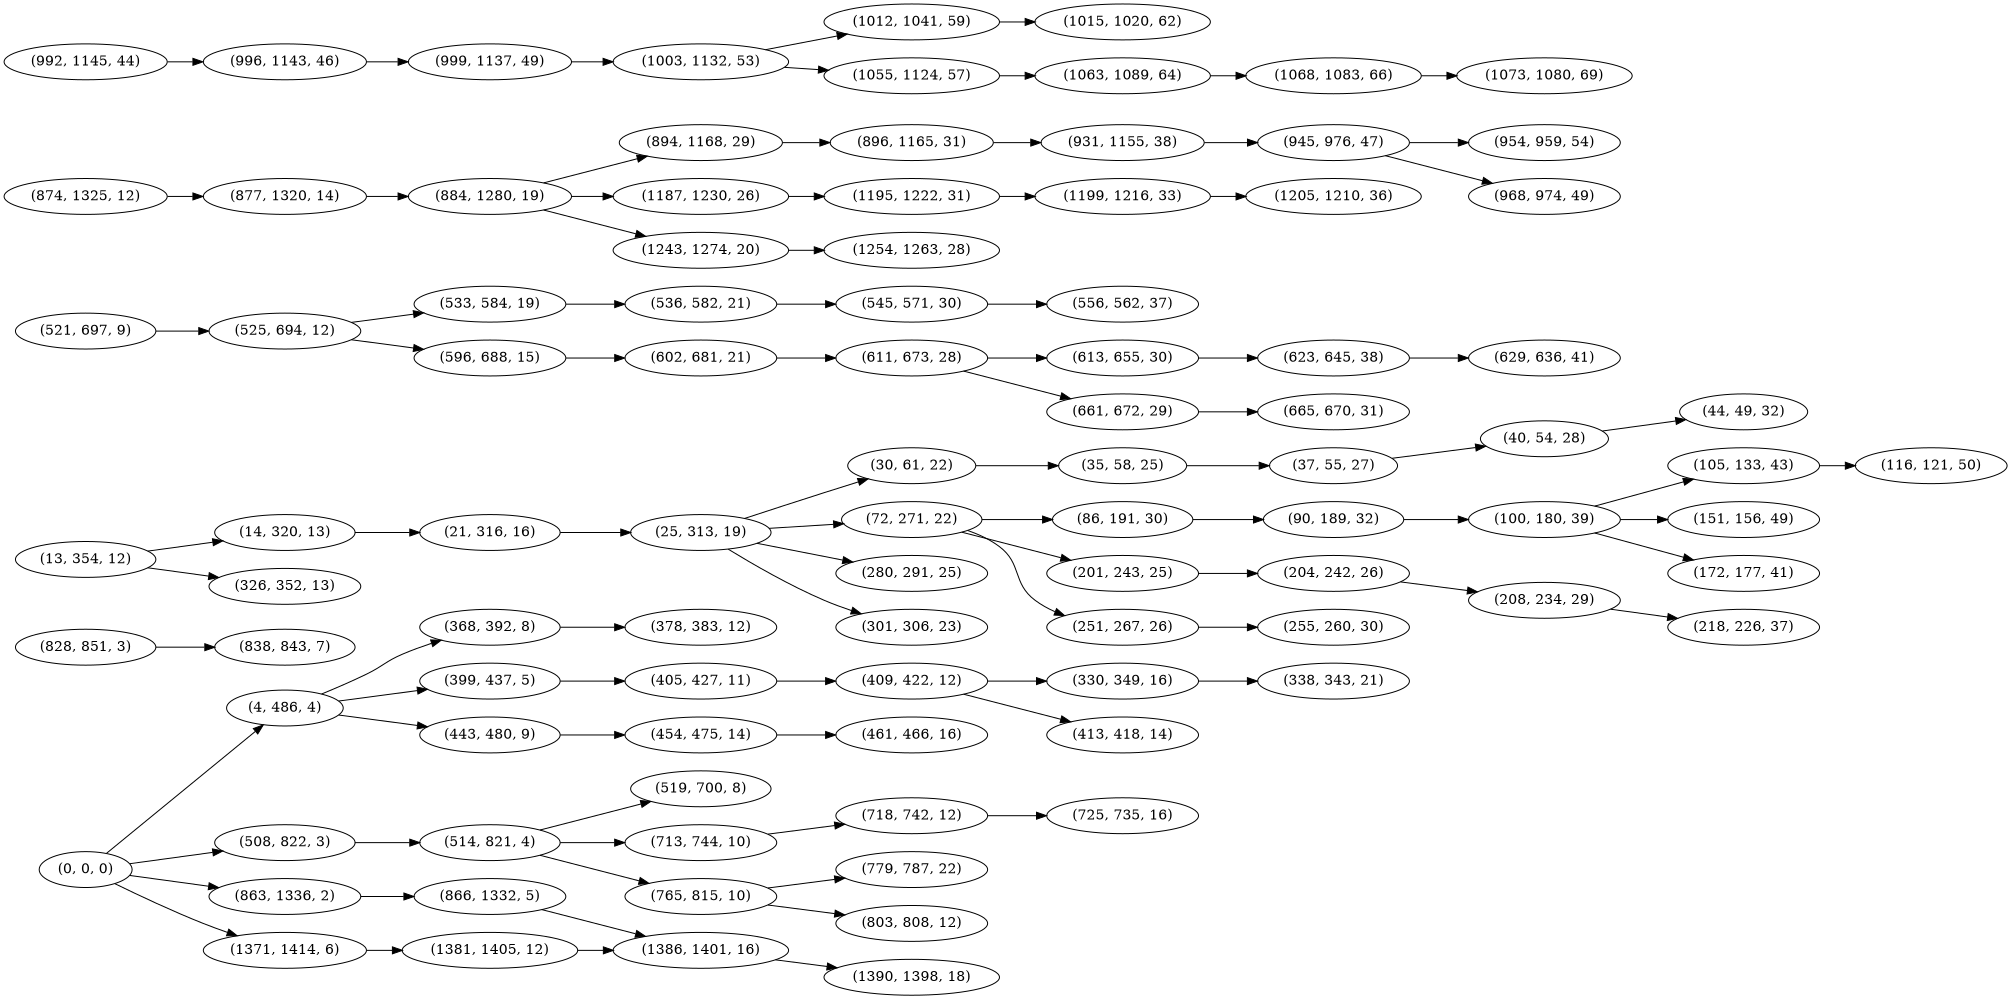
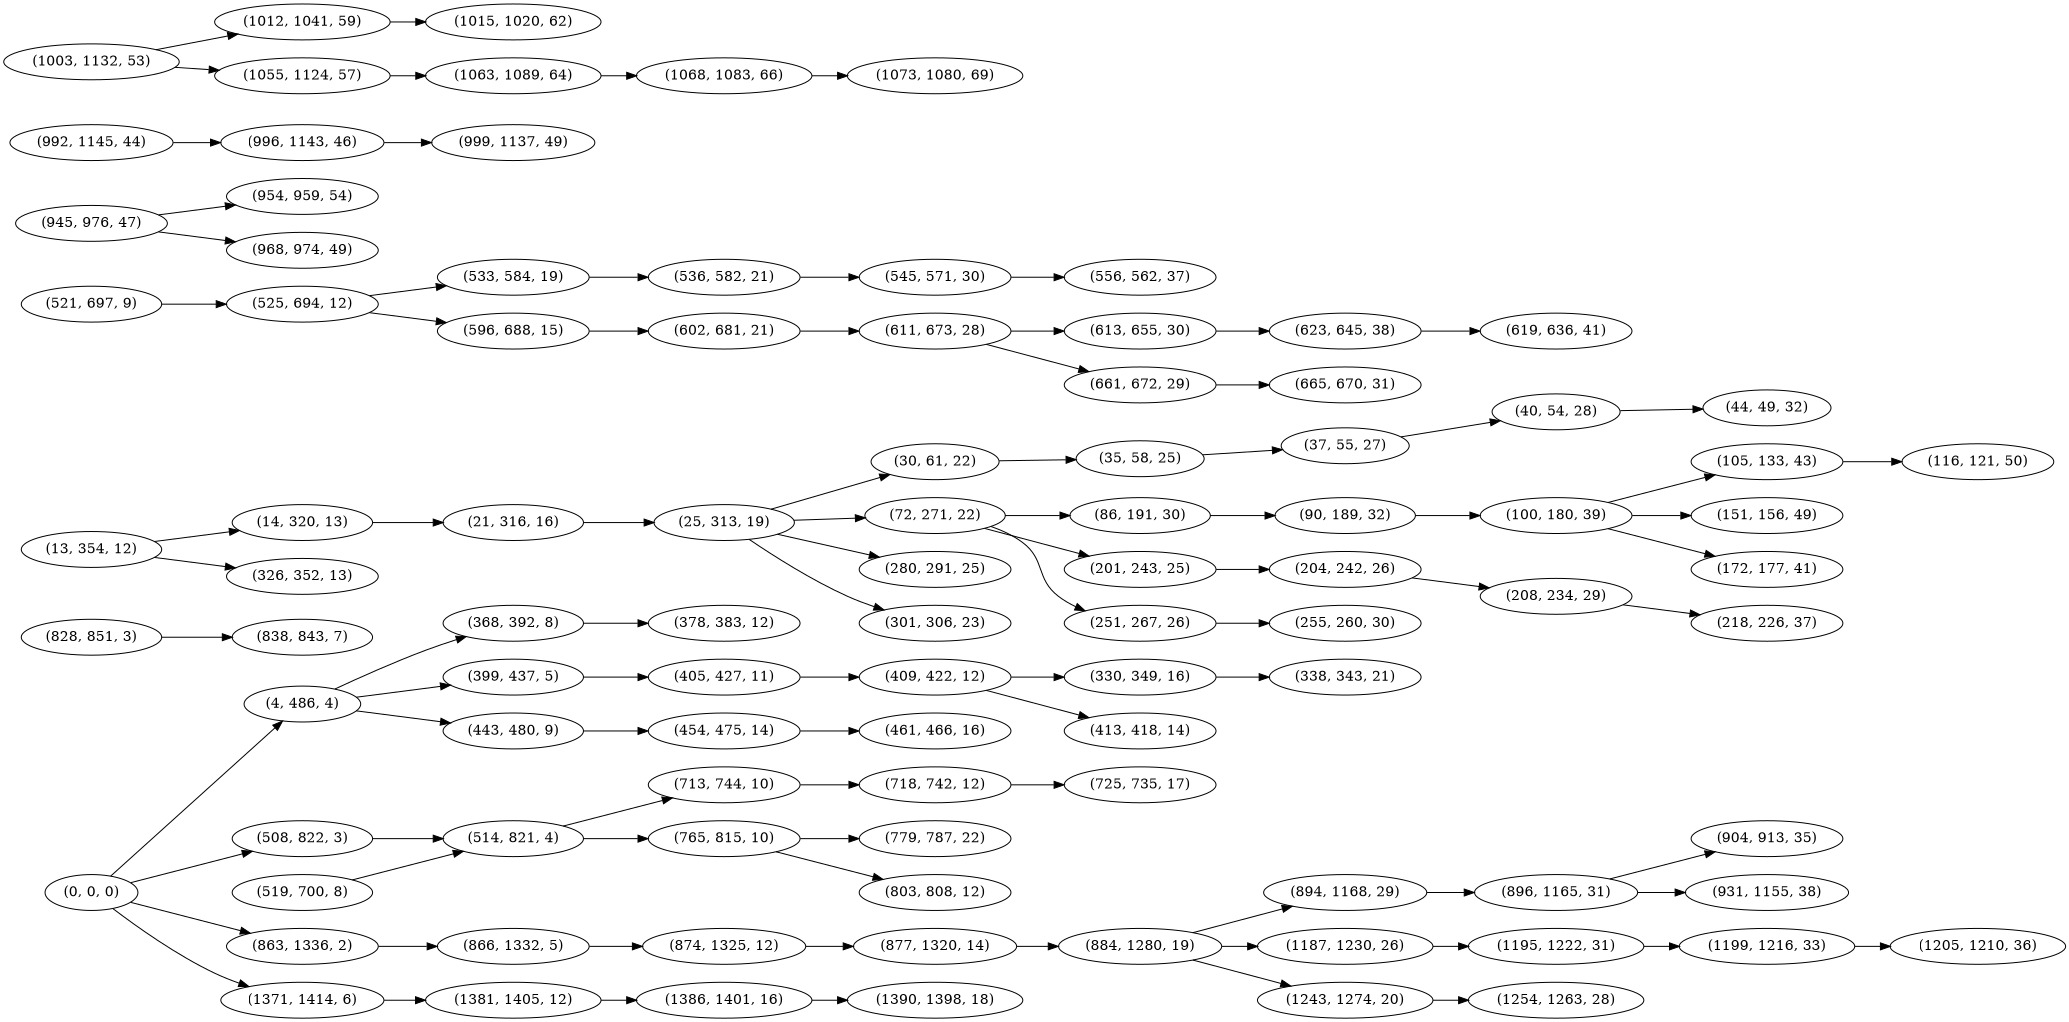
edge "(999, 1137, 49)" -> "(1003, 1132, 53)": removed
edge "(931, 1155, 38)" -> "(945, 976, 47)": removed
node "(629, 636, 41)": label "(629, 636, 41)" -> "(619, 636, 41)"
node "(725, 735, 16)": label "(725, 735, 16)" -> "(725, 735, 17)"
edge "(514, 821, 4)" -> "(519, 700, 8)": reversed
node "(904, 913, 35)": added
edge "(866, 1332, 5)" -> "(1386, 1401, 16)": now "(866, 1332, 5)" -> "(874, 1325, 12)"
